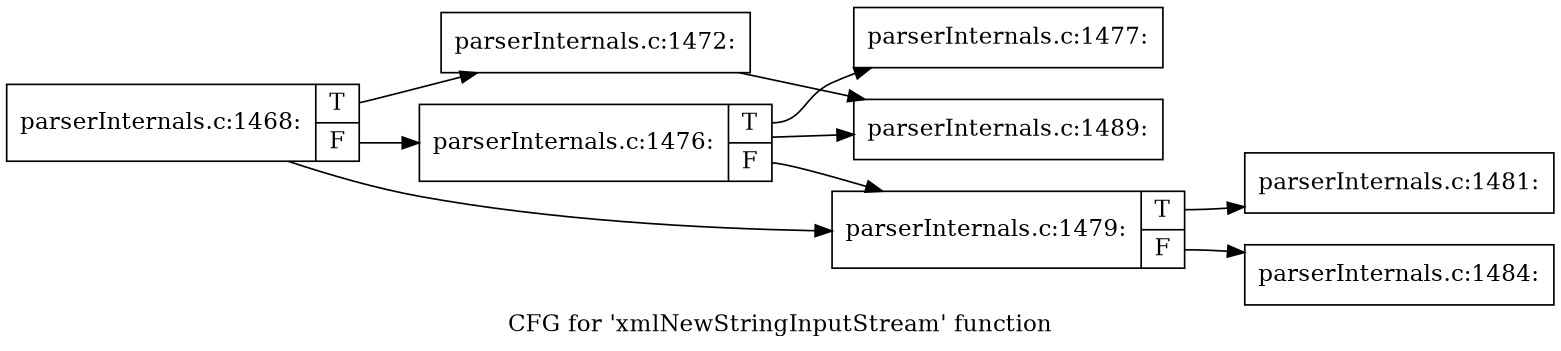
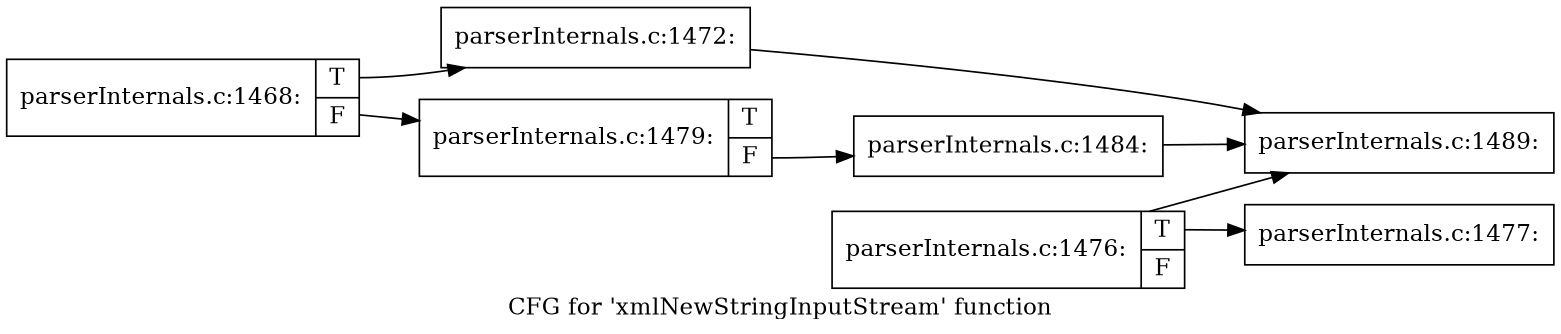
edge "parserInternals.c:1468:" -> "parserInternals.c:1476:": removed
edge "parserInternals.c:1484:" -> "parserInternals.c:1489:": added
edge "parserInternals.c:1476:" -> "parserInternals.c:1479:": removed
node "parserInternals.c:1481:": removed
